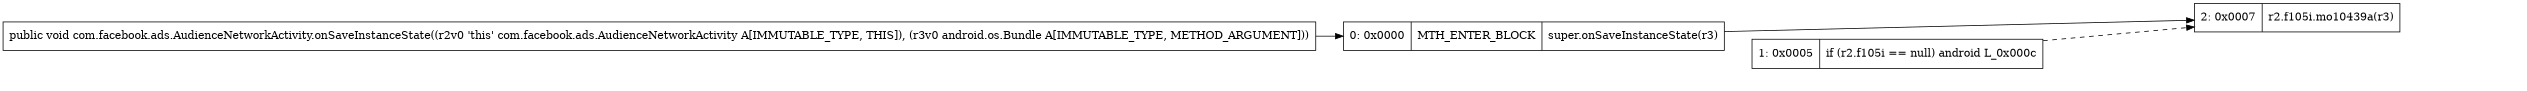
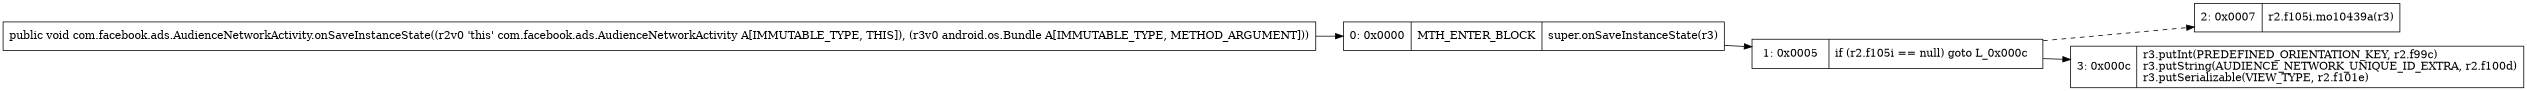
edge "0: 0x0000" -> "2: 0x0007": now "0: 0x0000" -> "1: 0x0005"
node "1: 0x0005": text "if (r2.f105i == null) android L_0x000c" -> "if (r2.f105i == null) goto L_0x000c"
node "3: 0x000c": added
